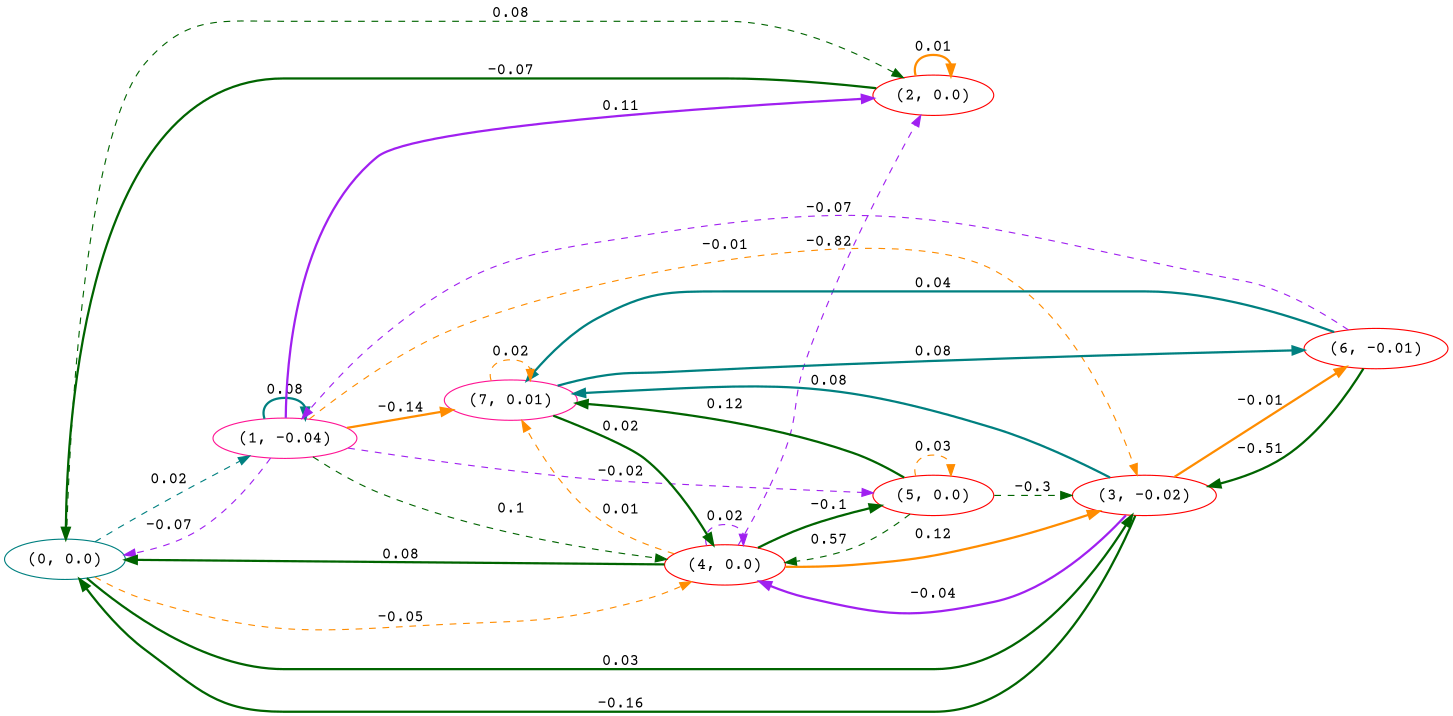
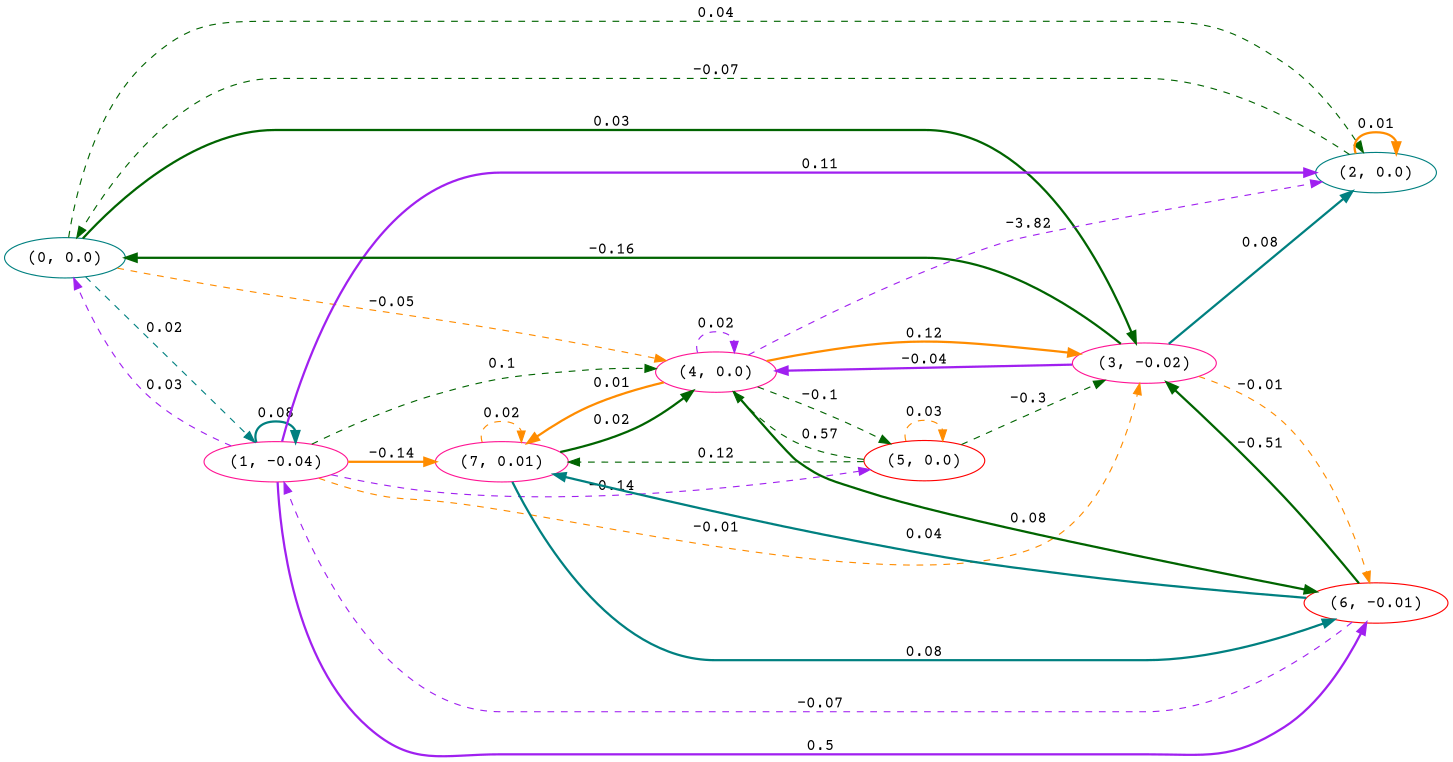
edge "(0, 0.0)" -> "(2, 0.0)": label "0.08" -> "0.04"
edge "(2, 0.0)" -> "(0, 0.0)": style bold -> dashed
node "(2, 0.0)": color red -> teal
edge "(4, 0.0)" -> "(2, 0.0)": label "-0.82" -> "-3.82"
edge "(3, -0.02)" -> "(7, 0.01)": now "(3, -0.02)" -> "(2, 0.0)"
edge "(3, -0.02)" -> "(6, -0.01)": style bold -> dashed
edge "(5, 0.0)" -> "(7, 0.01)": style bold -> dashed
edge "(1, -0.04)" -> "(5, 0.0)": label "-0.02" -> "-0.14"
node "(3, -0.02)": color red -> deeppink
edge "(4, 0.0)" -> "(7, 0.01)": style dashed -> bold
edge "(4, 0.0)" -> "(5, 0.0)": style bold -> dashed
edge "(1, -0.04)" -> "(0, 0.0)": label "-0.07" -> "0.03"
edge "(4, 0.0)" -> "(0, 0.0)": now "(4, 0.0)" -> "(6, -0.01)"
node "(4, 0.0)": color red -> deeppink
edge "(1, -0.04)" -> "(6, -0.01)": added, label "0.5"
